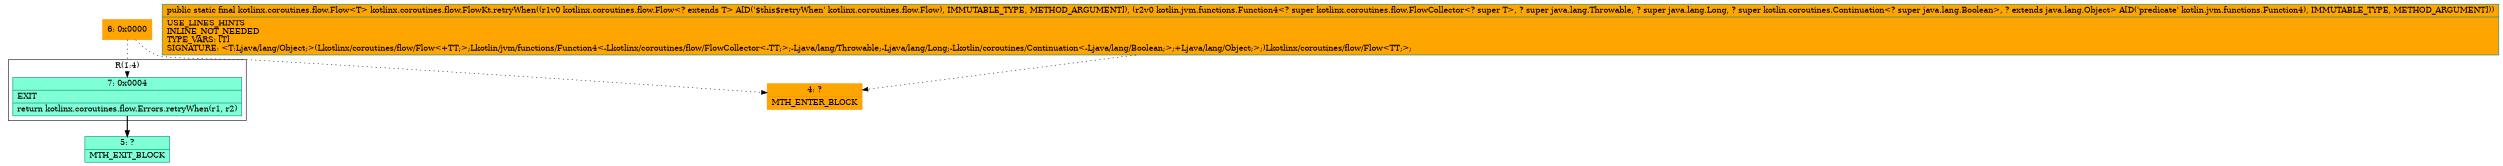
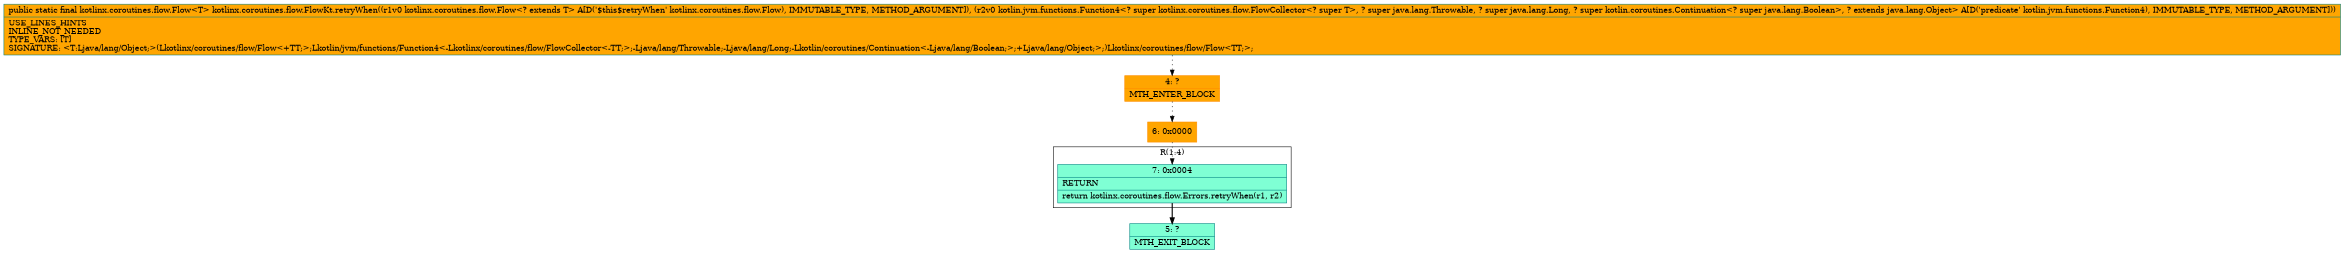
edge "6: 0x0000" -> "4: ?": reversed
node "7: 0x0004": text "EXIT" -> "RETURN"
